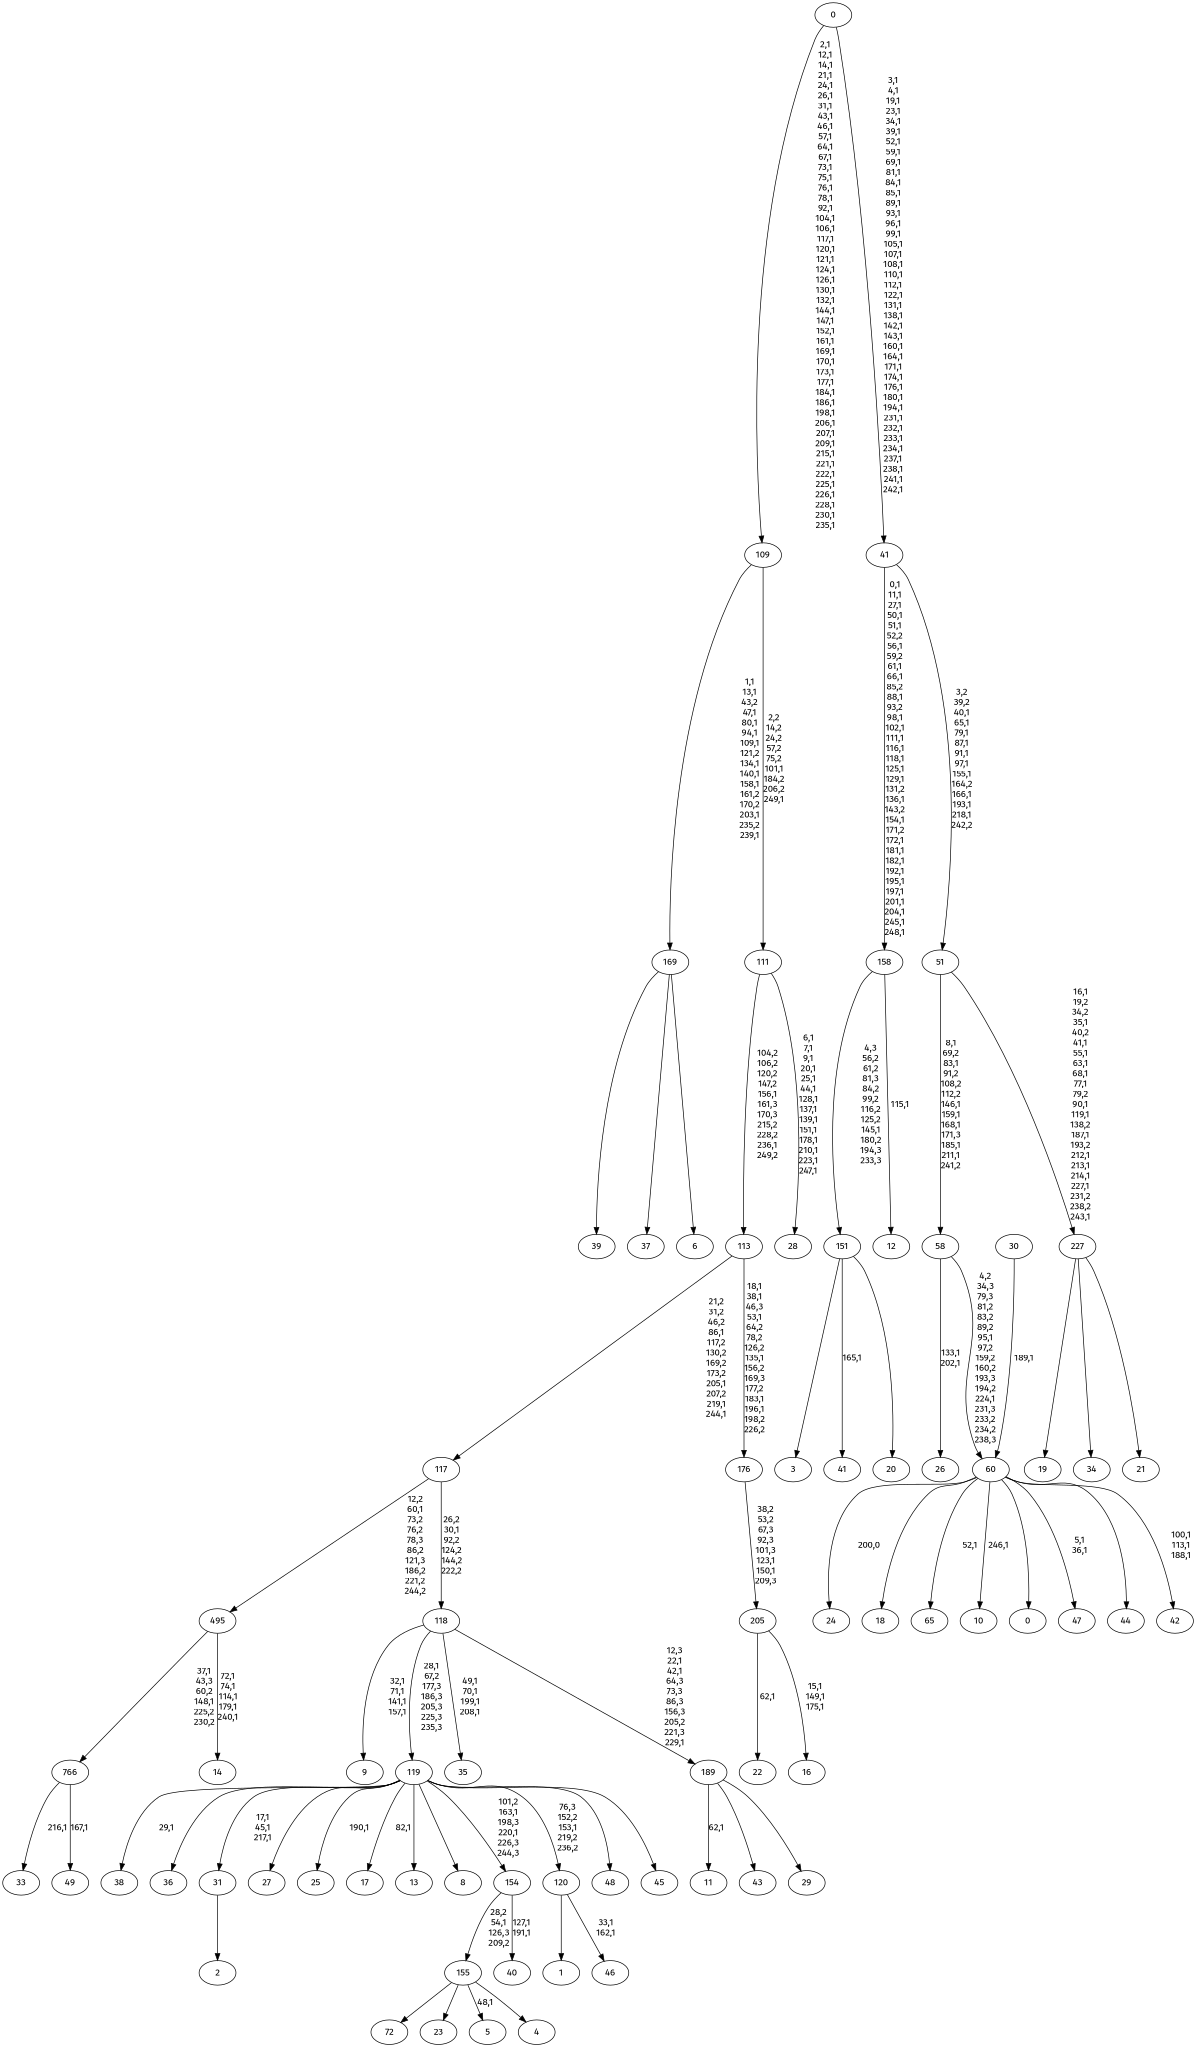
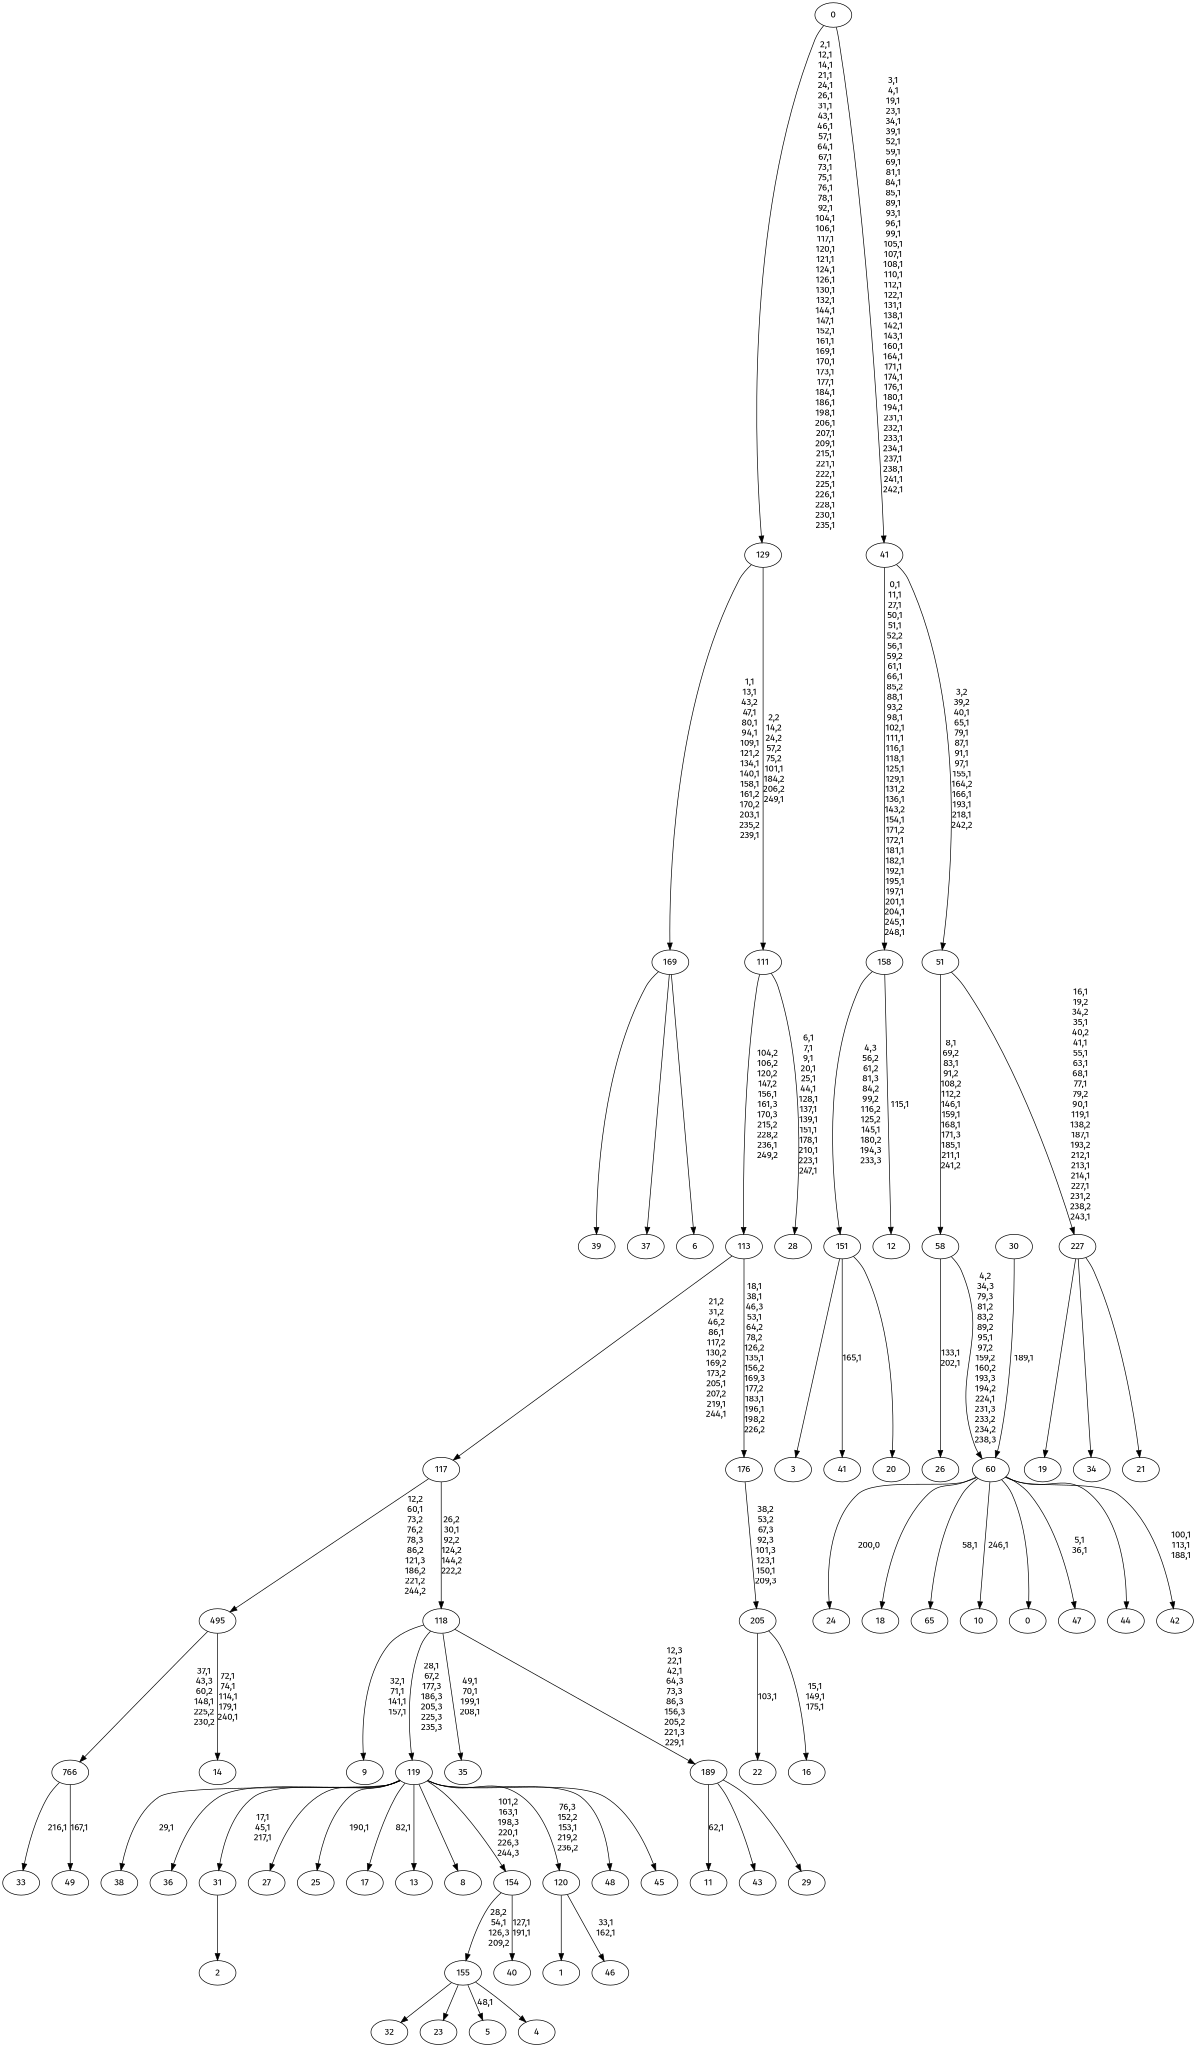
node "109": label "109" -> "129"
edge "60" -> "65": label "52,1" -> "58,1"
edge "205" -> "22": label "62,1" -> "103,1"
node "72": label "72" -> "32"
